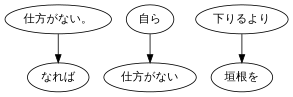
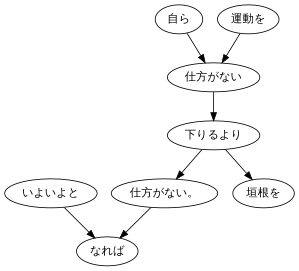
node "運動を": added
edge "仕方がない" -> "下りるより": added
edge "下りるより" -> "仕方がない。": added
node "いよいよと": added
